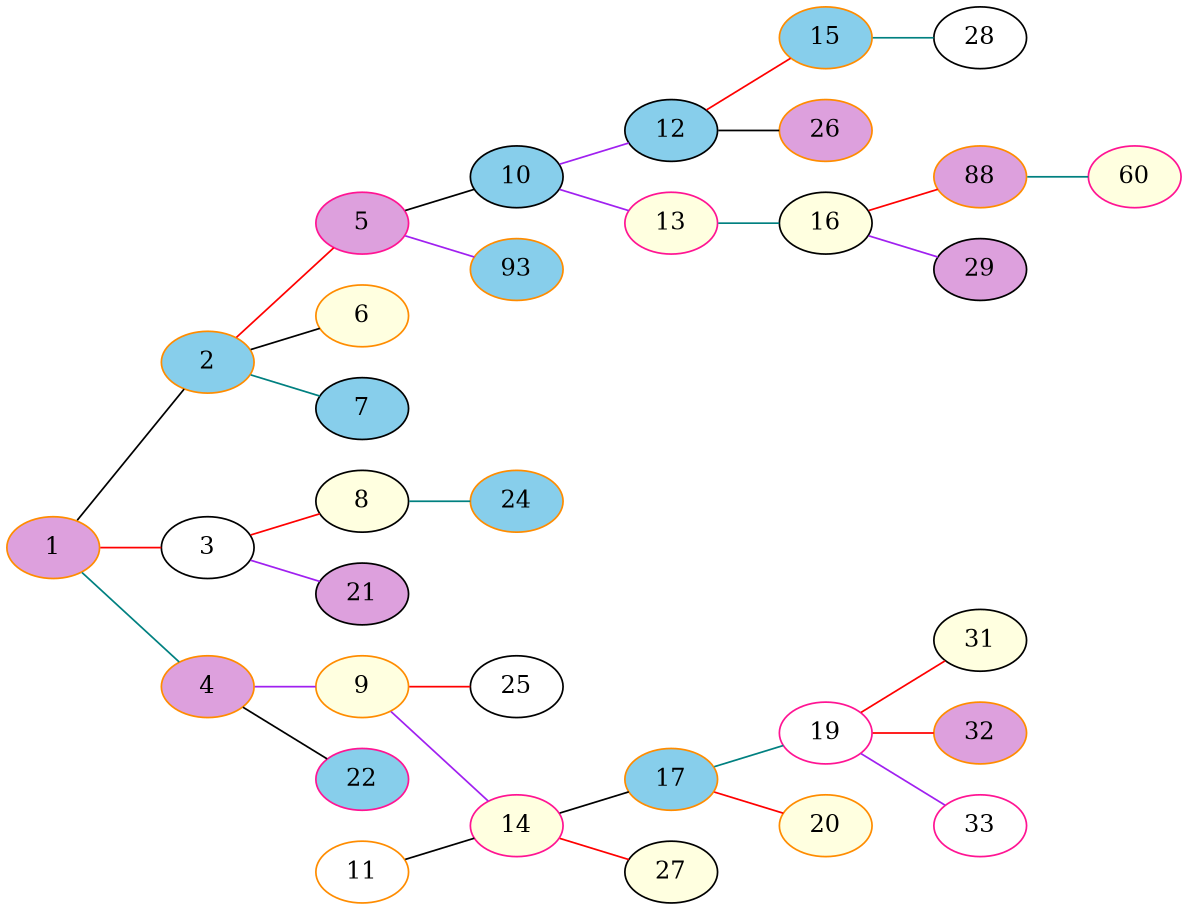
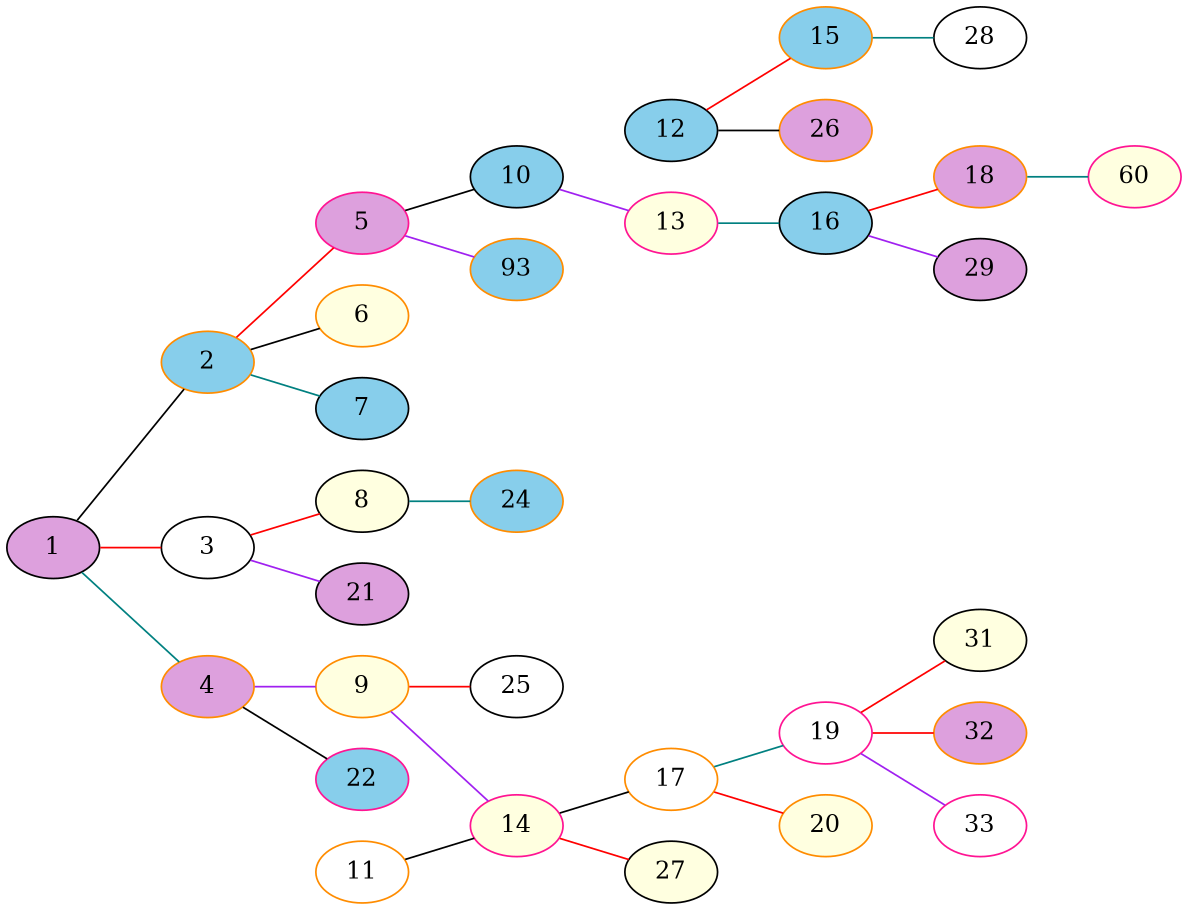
edge "12" -- "10": removed
node "88": label "88" -> "18"
node "16": fillcolor lightyellow -> skyblue
node "1": color darkorange -> black
node "17": fillcolor skyblue -> white
